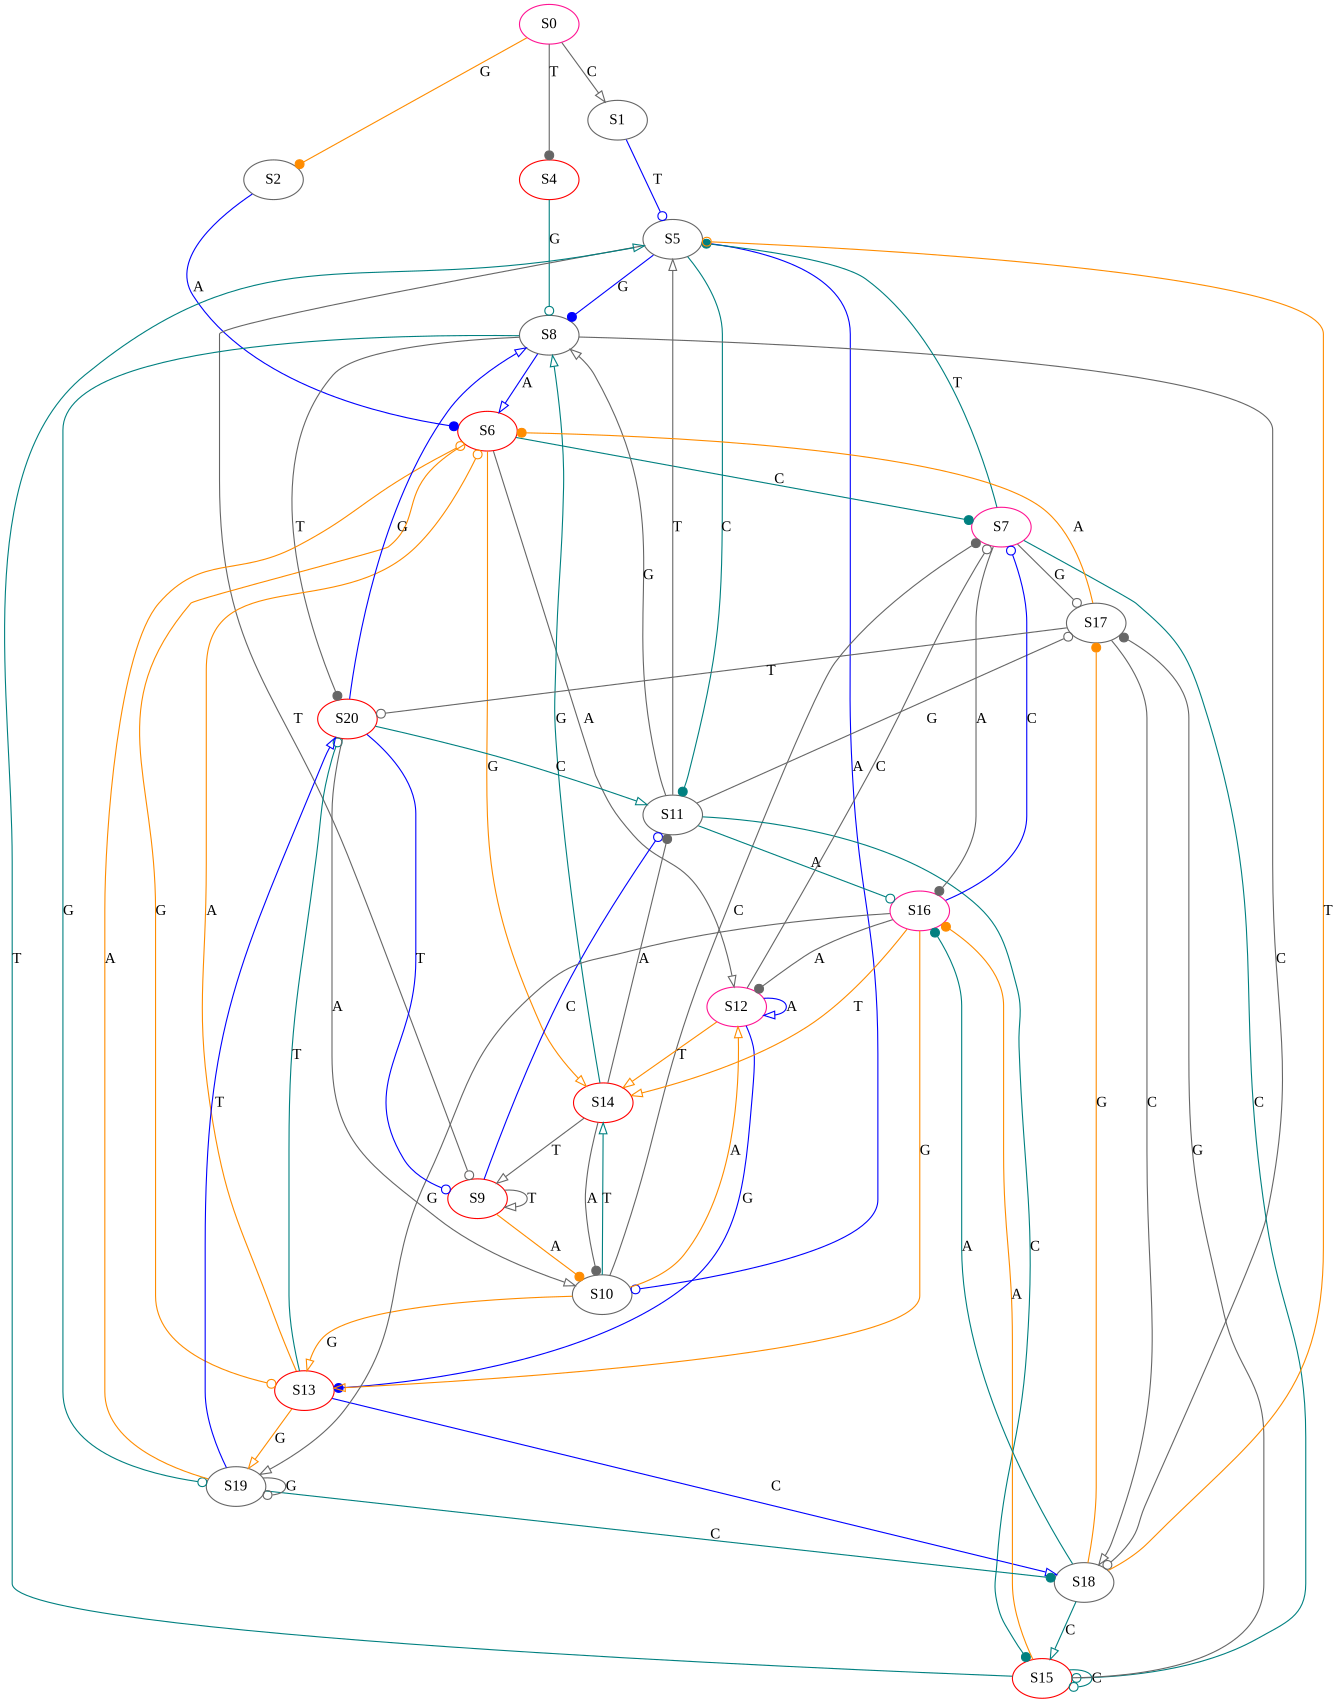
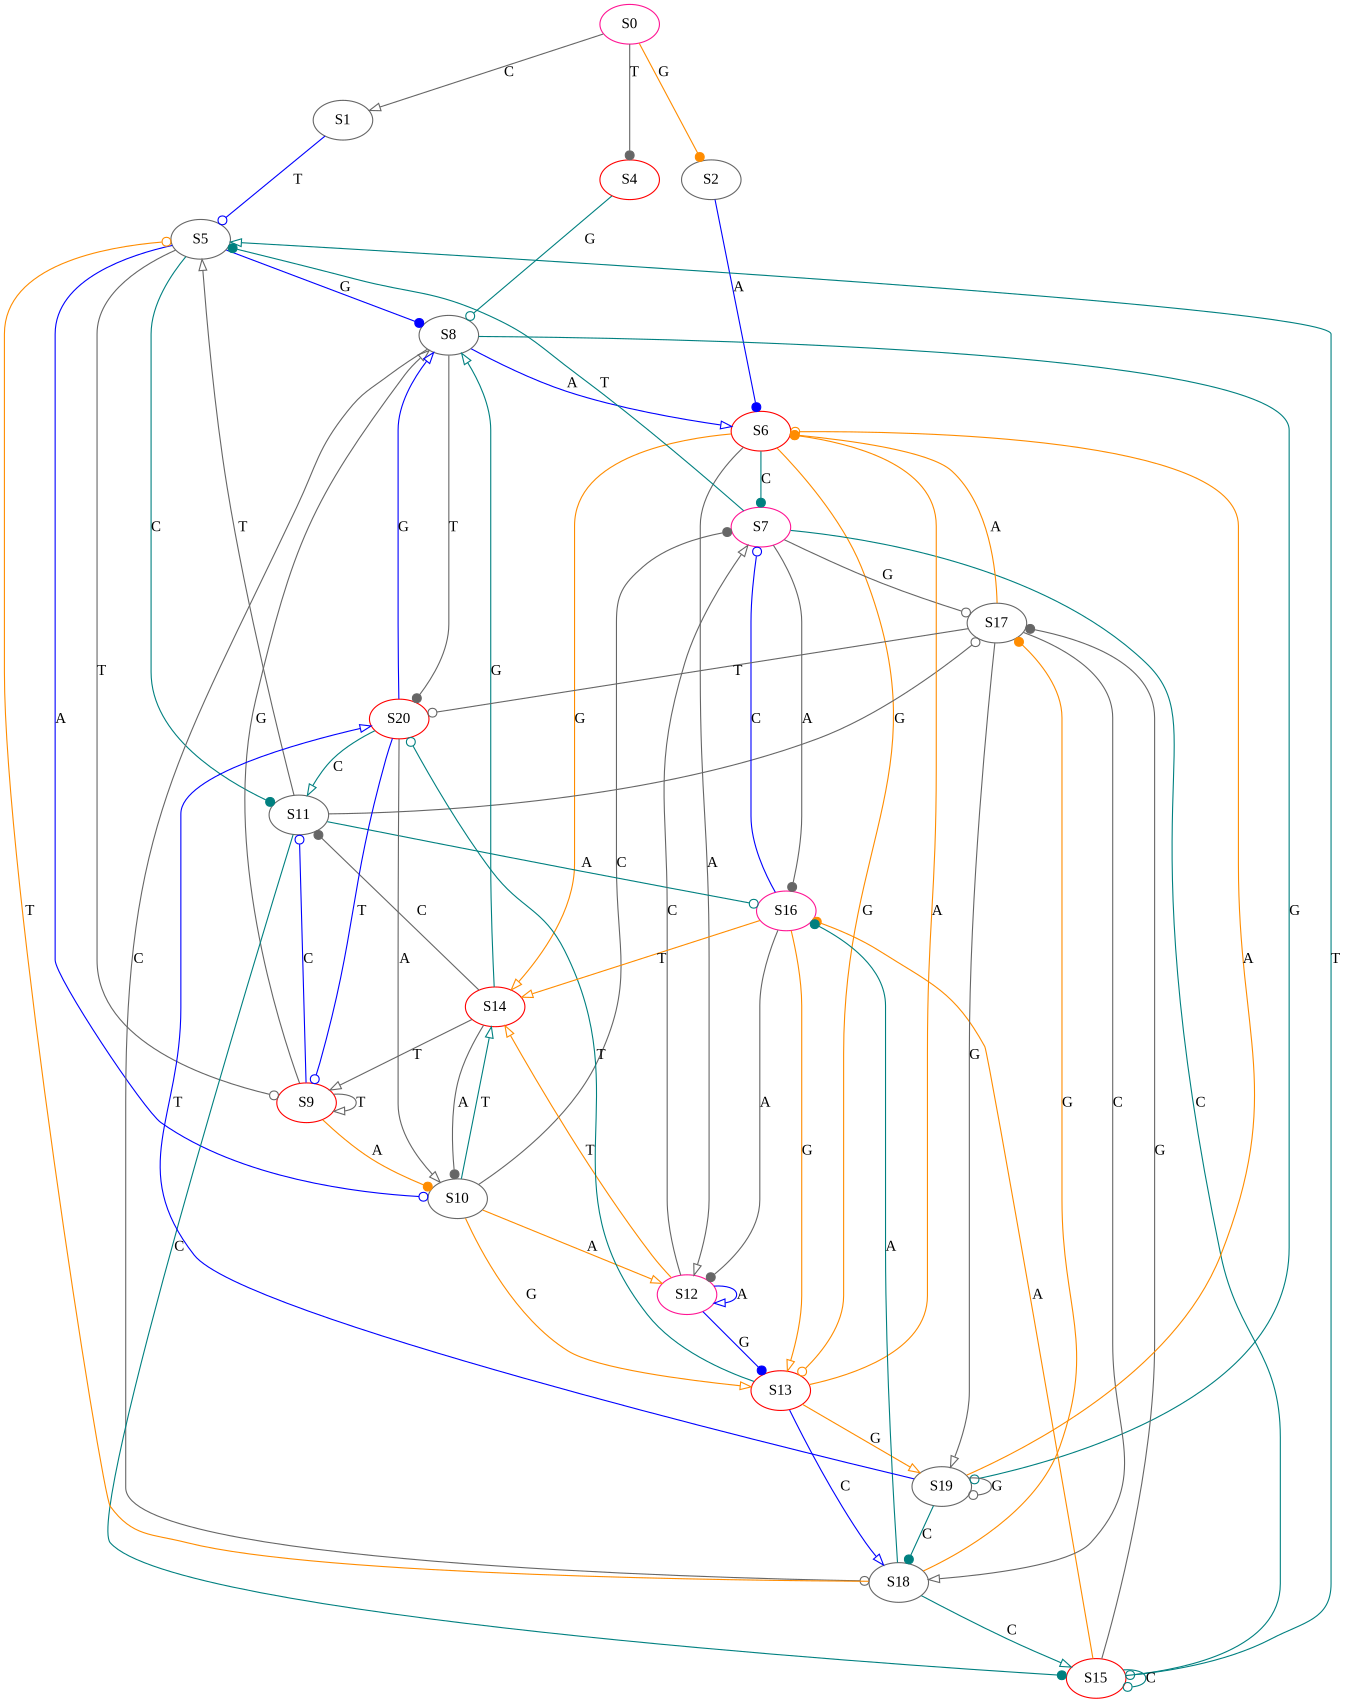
edge "S11" -> "S8": now "S9" -> "S8"
edge "S12" -> "S7": arrowhead odot -> onormal
edge "S14" -> "S11": label "A" -> "C"
edge "S16" -> "S19": now "S17" -> "S19"
